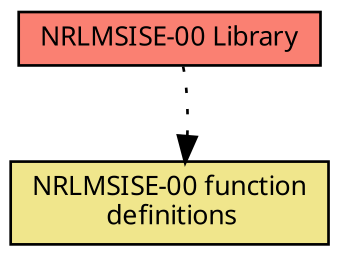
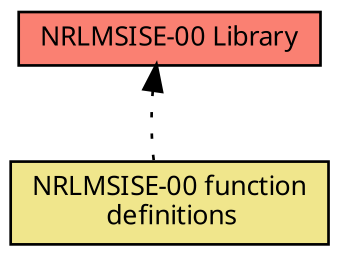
edge "NRLMSISE-00 Library" -> "NRLMSISE-00 function definitions": reversed
